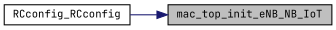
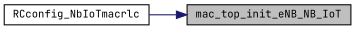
node "RCconfig_RCconfig": label "RCconfig_RCconfig" -> "RCconfig_NbIoTmacrlc"
